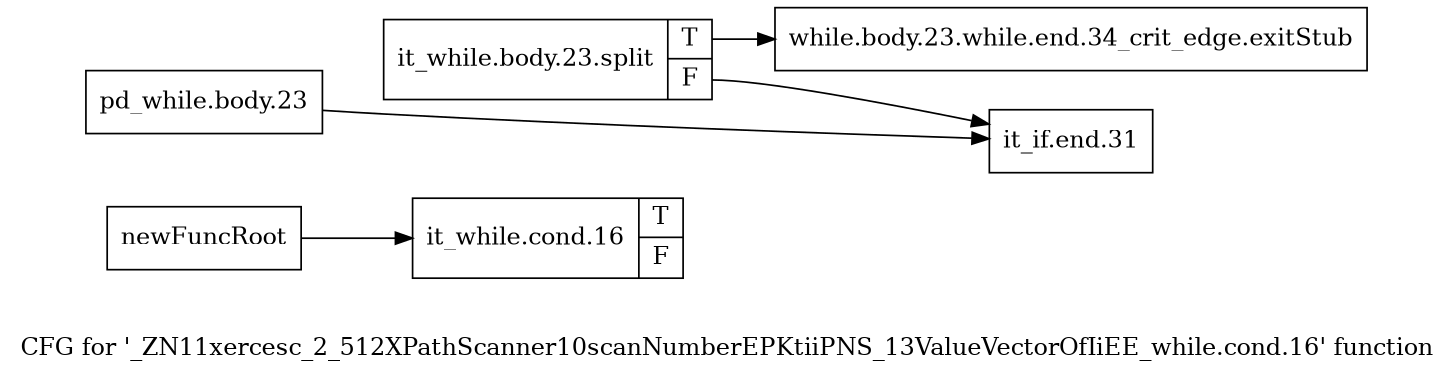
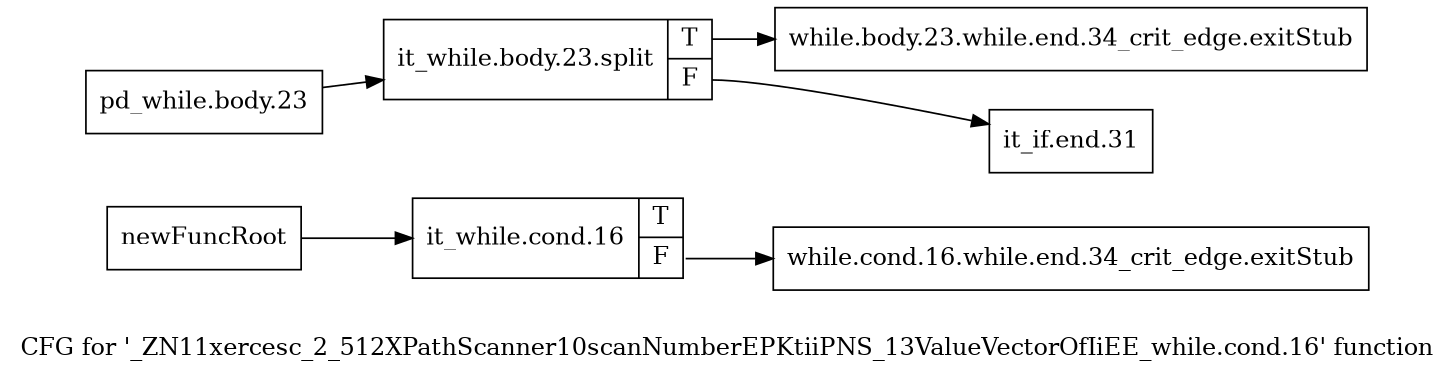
edge "pd_while.body.23" -> "it_if.end.31": now "pd_while.body.23" -> "it_while.body.23.split"
node "while.cond.16.while.end.34_crit_edge.exitStub": added
